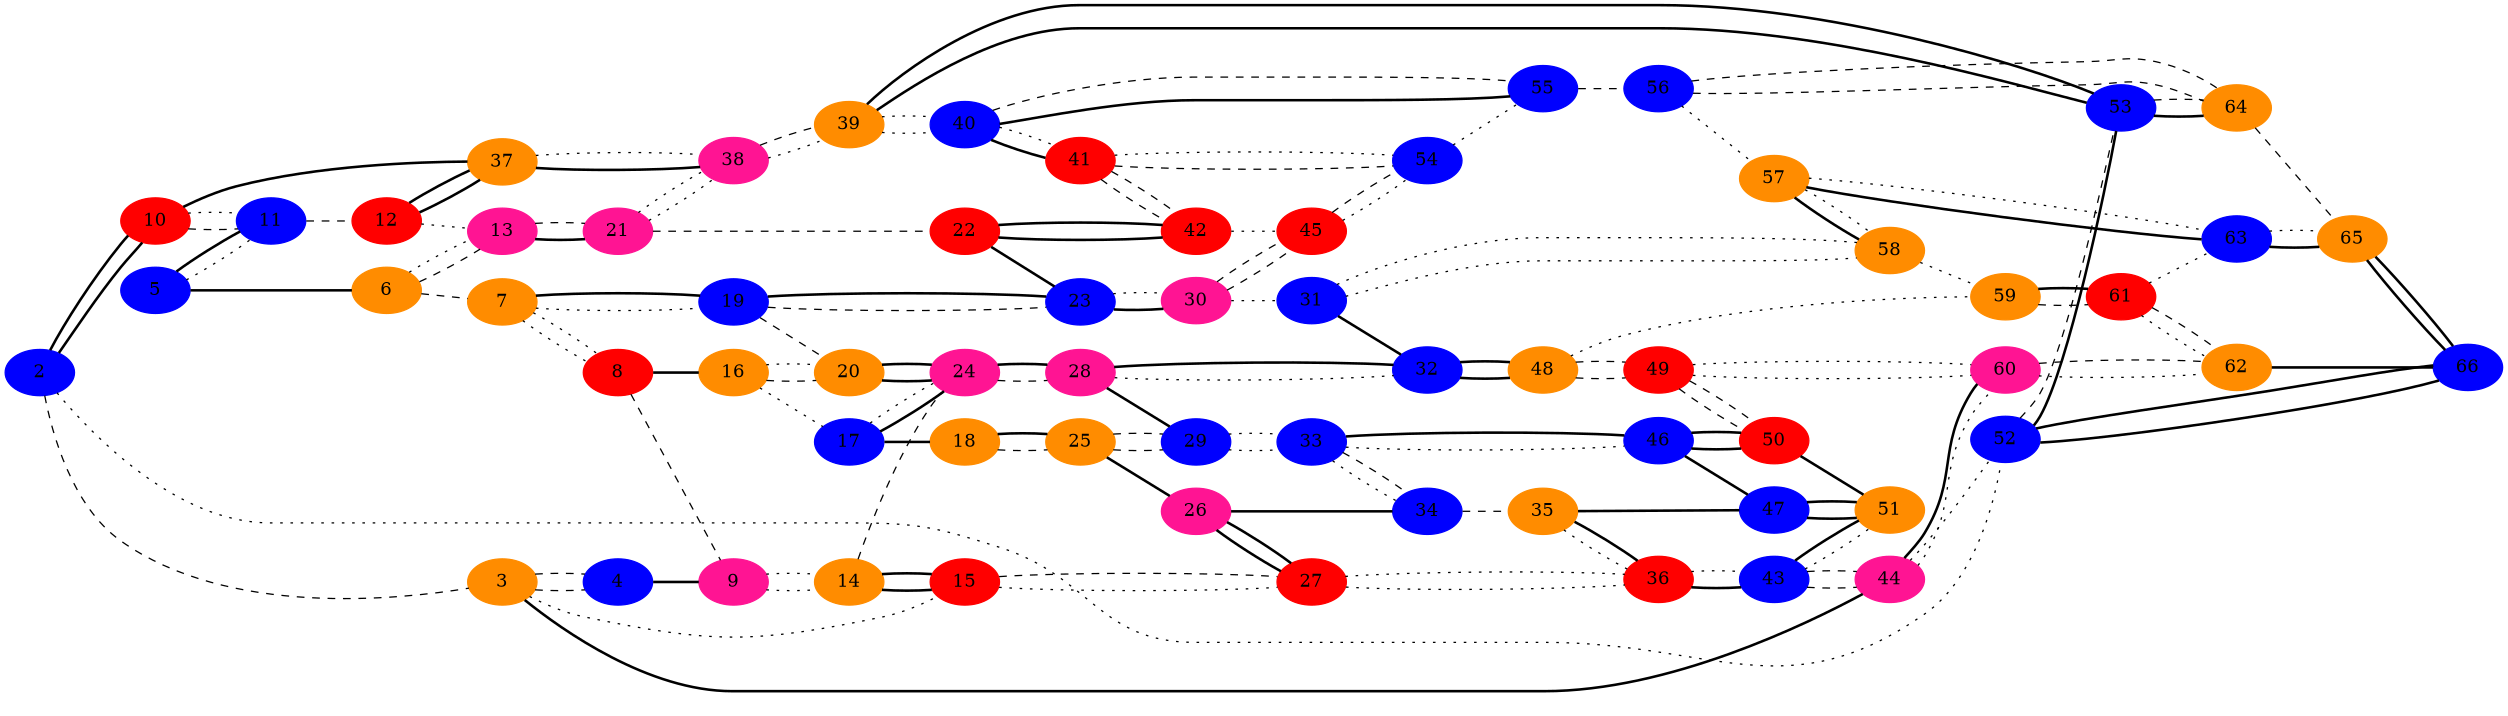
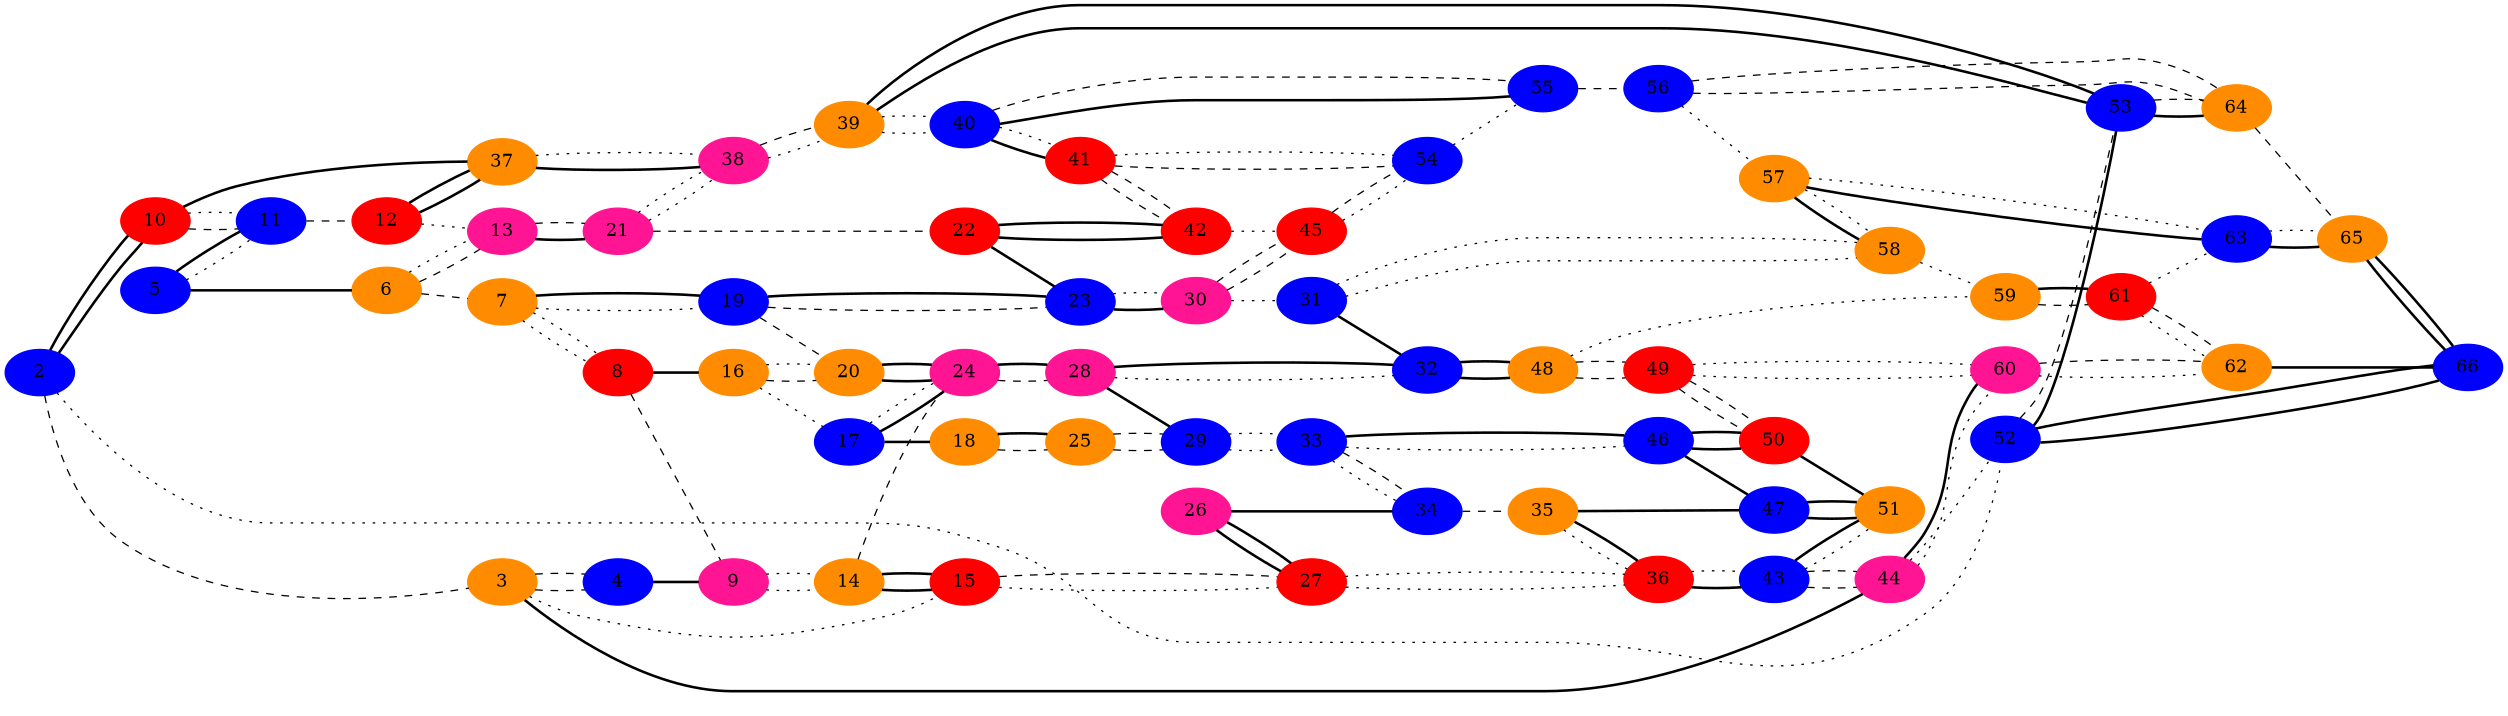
edge "25" -- "26": removed
